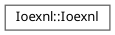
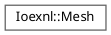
node "Ioexnl::Ioexnl": label "Ioexnl::Ioexnl" -> "Ioexnl::Mesh"
